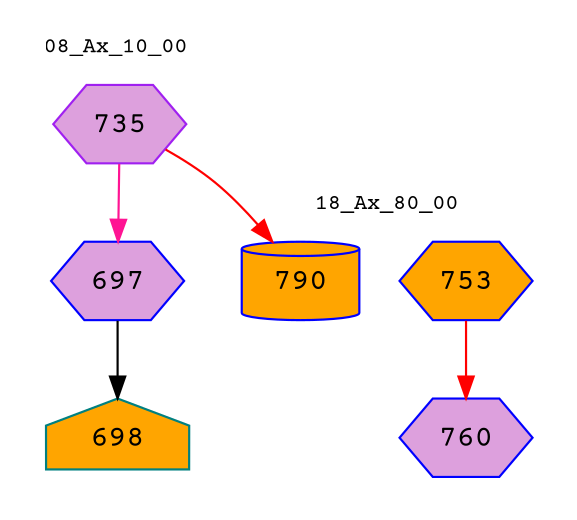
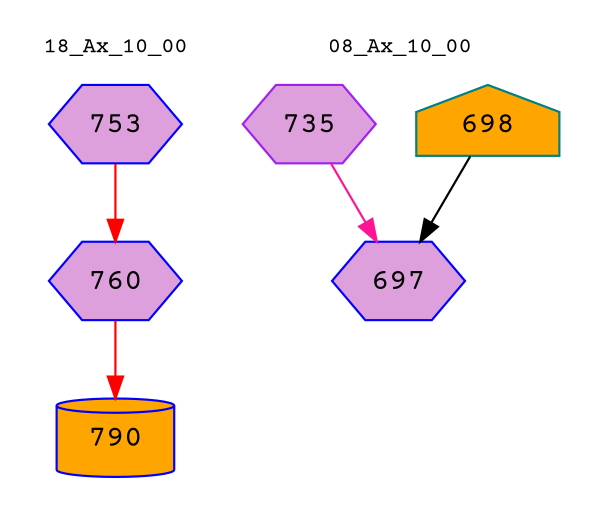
edge "735" -> "790": now "760" -> "790"
cluster "18_Ax_80_00": label "18_Ax_80_00" -> "18_Ax_10_00"
node "753": fillcolor orange -> plum
edge "697" -> "698": reversed
